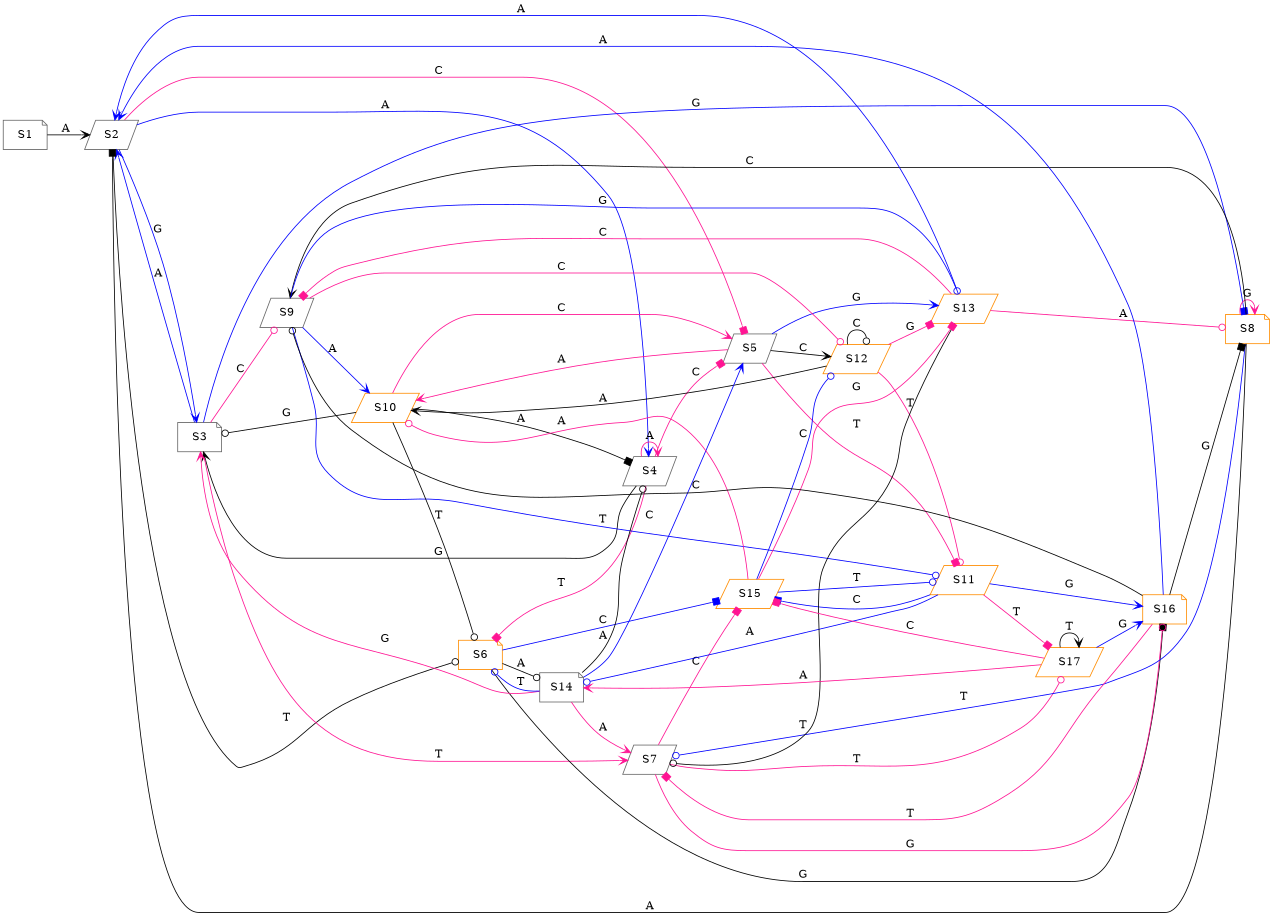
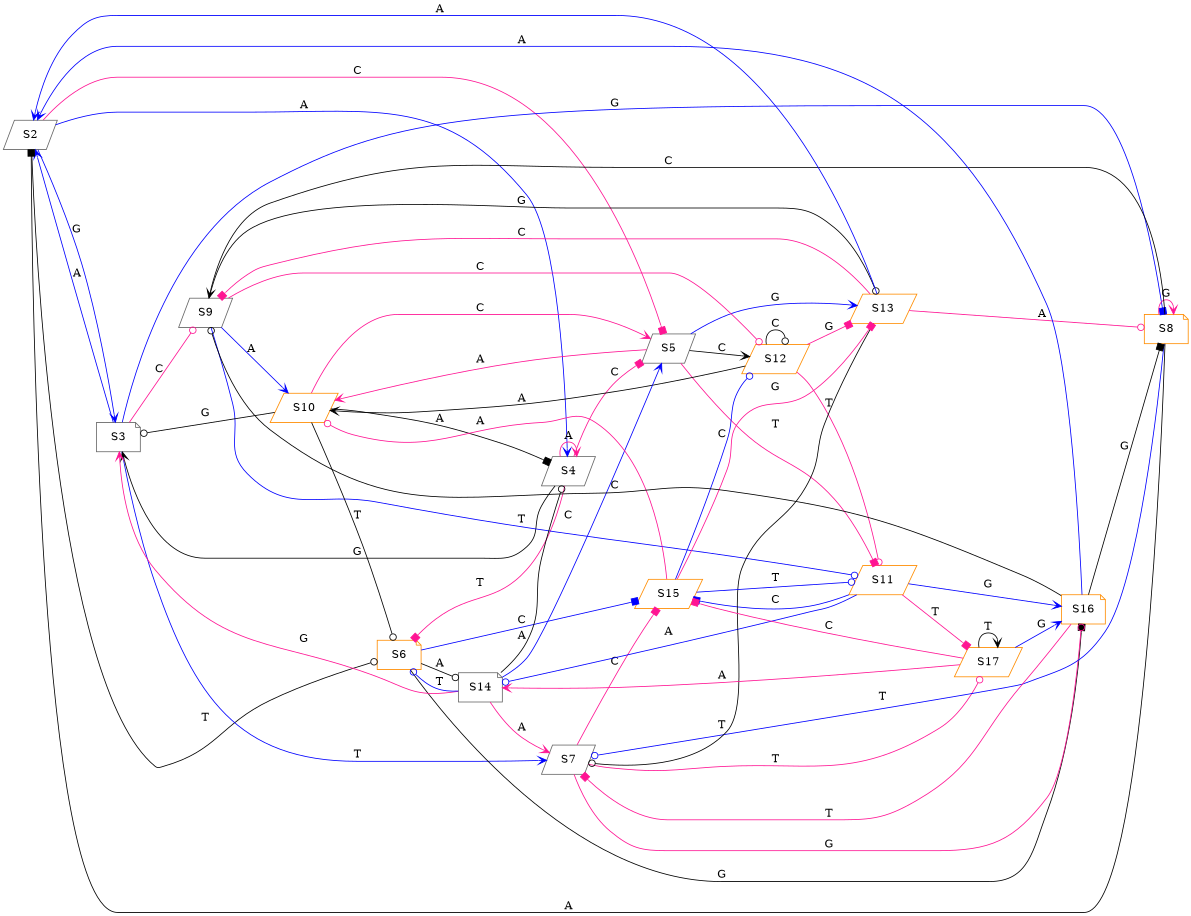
node "S1": removed
edge "S9" -> "S13": color blue -> black
edge "S3" -> "S7": color deeppink -> blue
